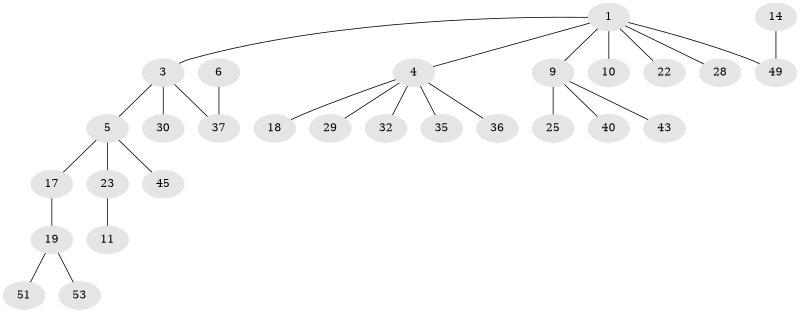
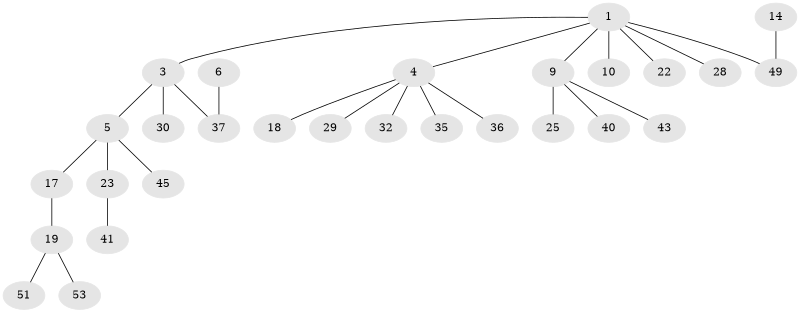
node "11": label "11" -> "41"
